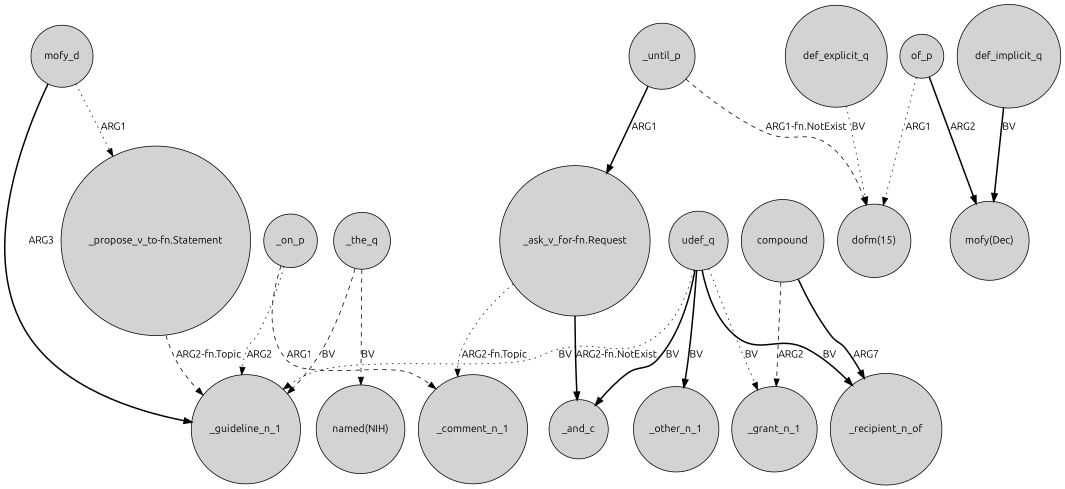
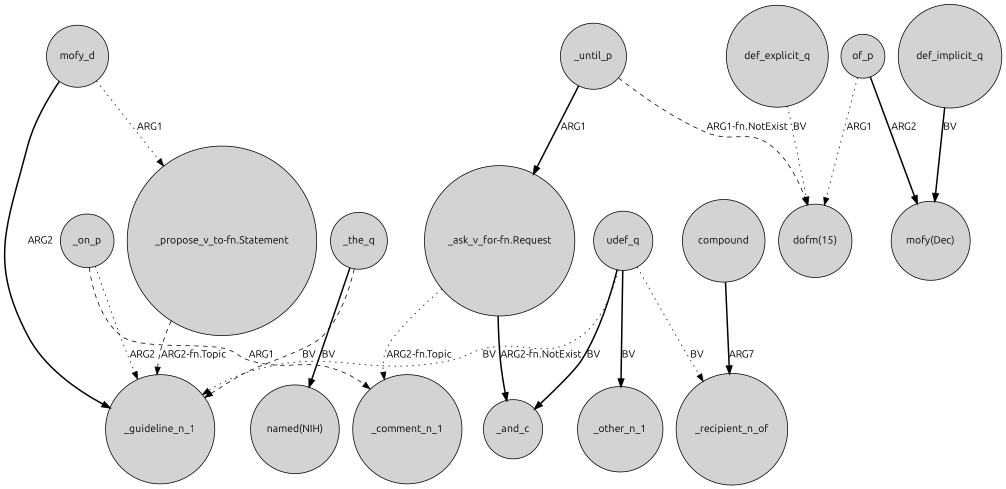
edge "mofy_d" -> "_guideline_n_1": label "ARG3" -> "ARG2"
edge "_the_q" -> "named(NIH)": style dashed -> bold
edge "udef_q" -> "_recipient_n_of": style bold -> dotted
node "_grant_n_1": removed
